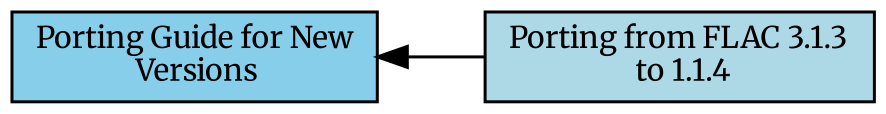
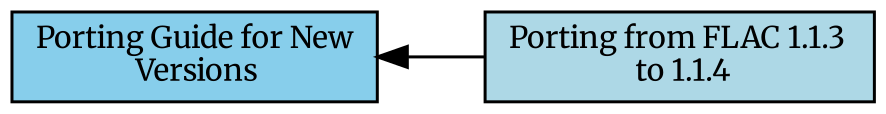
node "Porting from FLAC 3.1.3 to 1.1.4": label "Porting from FLAC 3.1.3 to 1.1.4" -> "Porting from FLAC 1.1.3 to 1.1.4"
